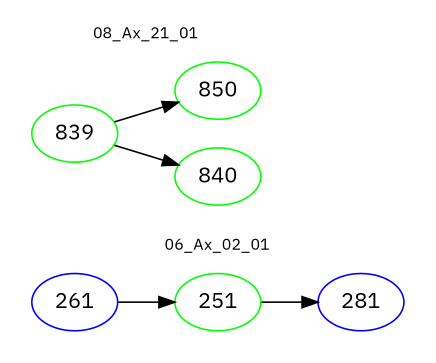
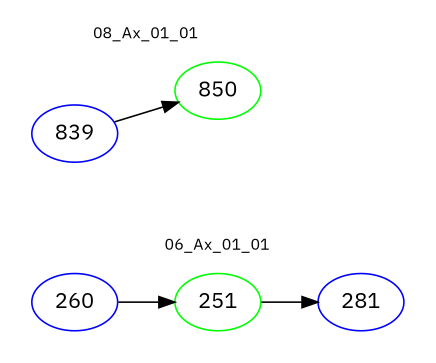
cluster "08_Ax_21_01": label "08_Ax_21_01" -> "08_Ax_01_01"
node "839": color green -> blue
node "840": removed
cluster "06_Ax_02_01": label "06_Ax_02_01" -> "06_Ax_01_01"
node "261": label "261" -> "260"
